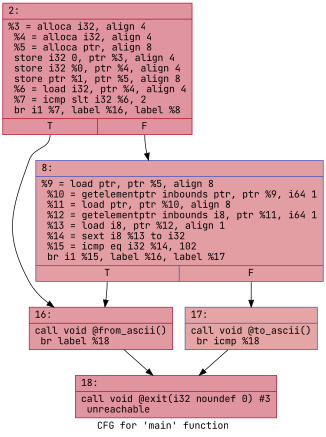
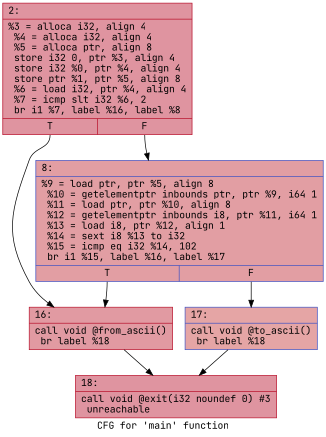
node "17:": text "br icmp %18" -> "br label %18"
